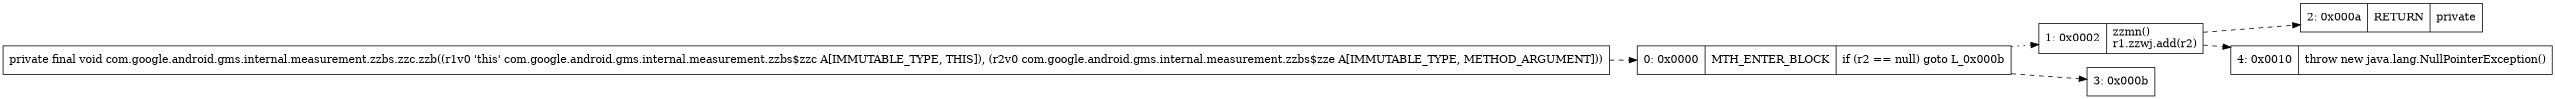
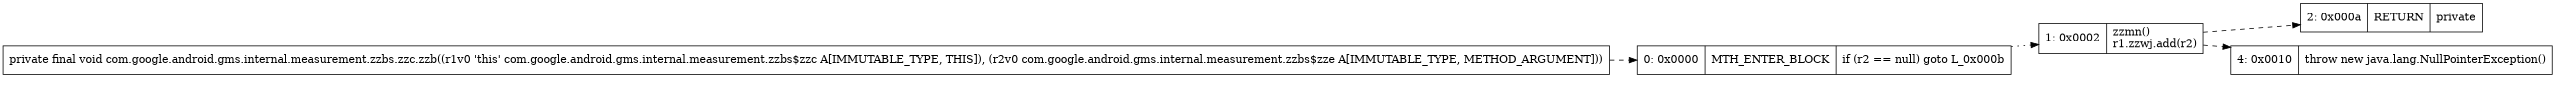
node "3: 0x000b": removed
